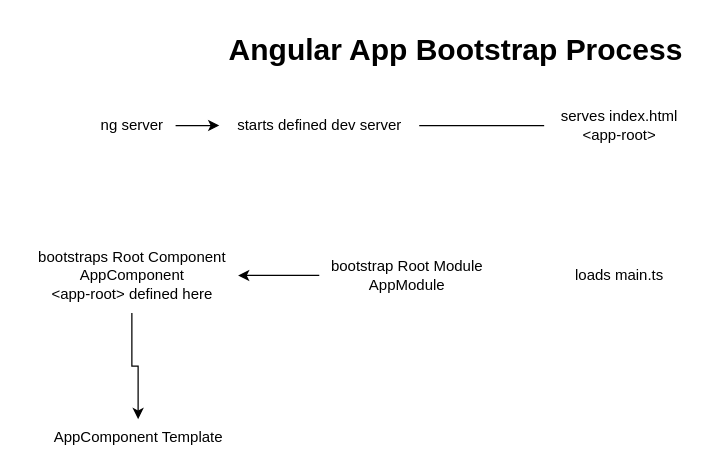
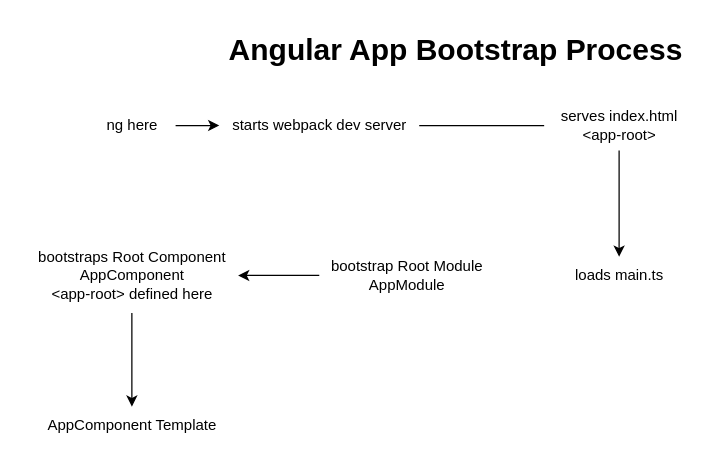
node "ng server": label "ng server" -> "ng here"
node "starts defined dev server": label "starts defined dev server" -> "starts webpack dev server"
edge "serves index.html <app-root>" -> "loads main.ts": added
node "AppComponent Template": moved (138, 438) -> (132, 426)
